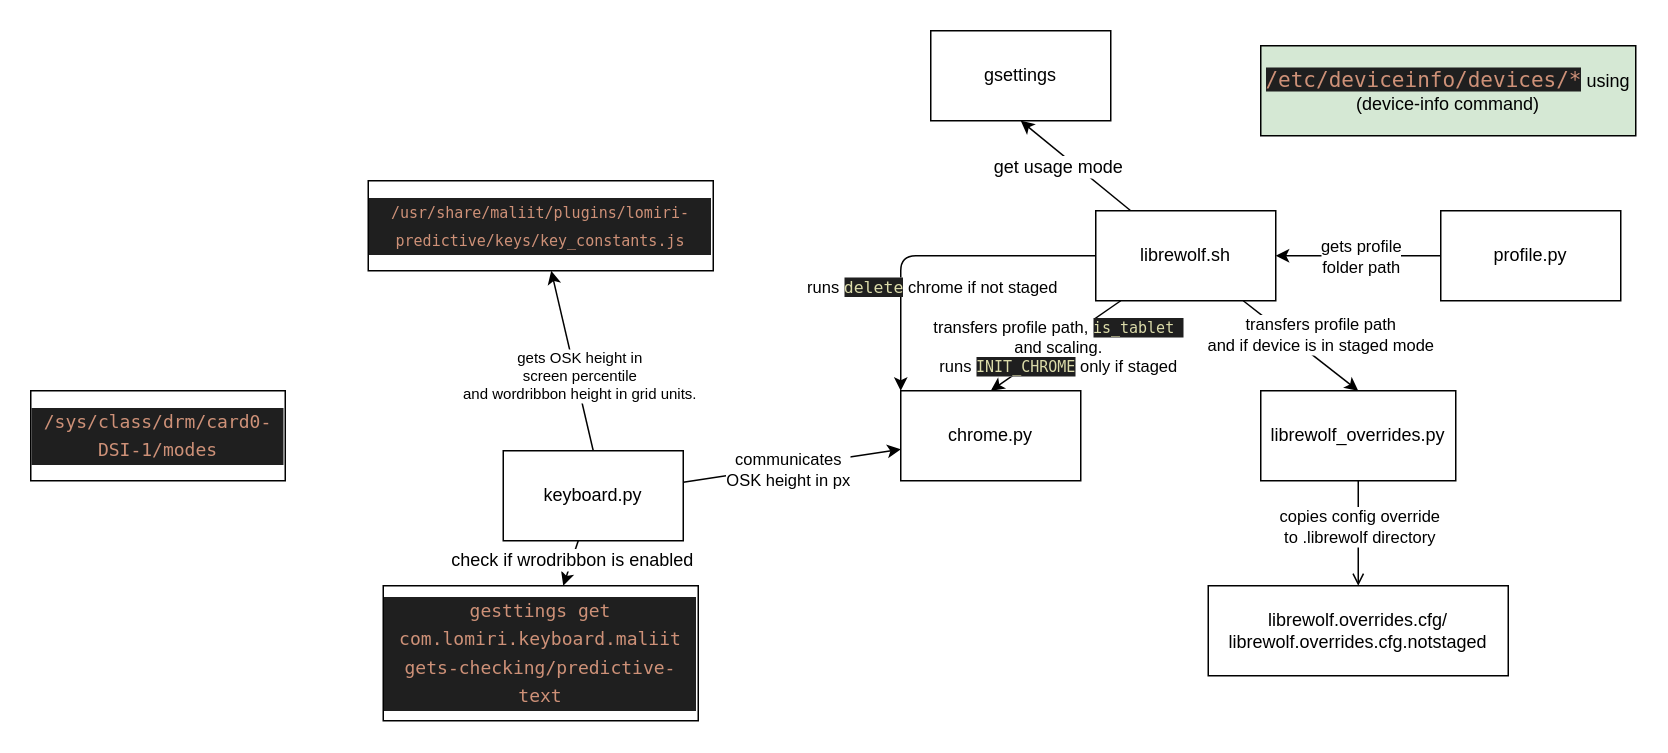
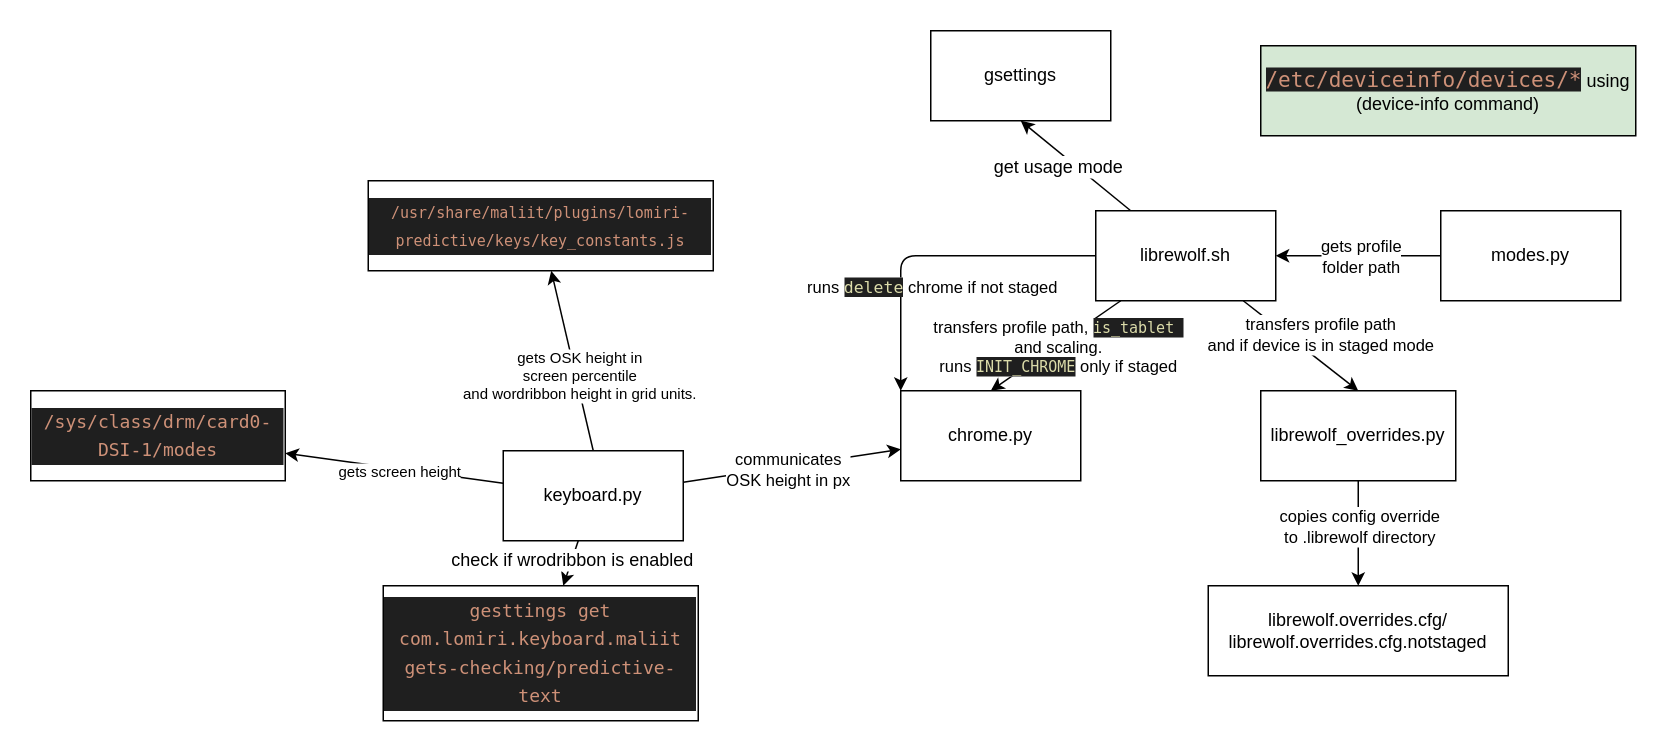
node "profile.py": label "profile.py" -> "modes.py"
edge "keyboard.py" -> "/sys/class/drm/card0-DSI-1/modes": added, label "gets screen height"
edge "librewolf_overrides.py" -> "librewolf.overrides.cfg/ librewolf.overrides.cfg.notstaged": arrowhead open -> classic
